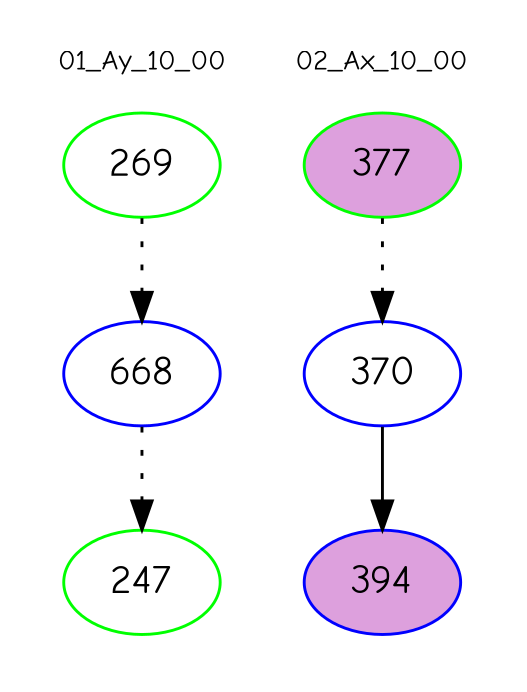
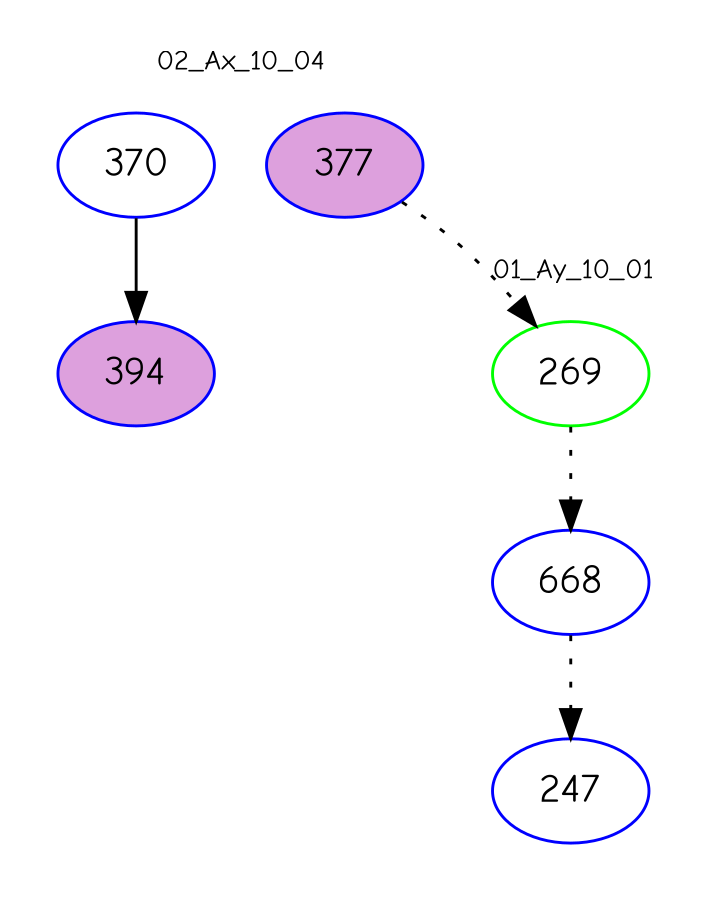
cluster "01_Ay_10_00": label "01_Ay_10_00" -> "01_Ay_10_01"
cluster "02_Ax_10_00": label "02_Ax_10_00" -> "02_Ax_10_04"
node "377": color green -> blue
edge "377" -> "370": now "377" -> "269"
node "247": color green -> blue
